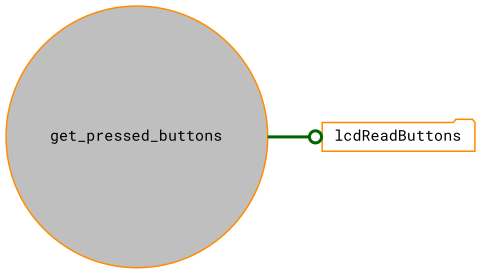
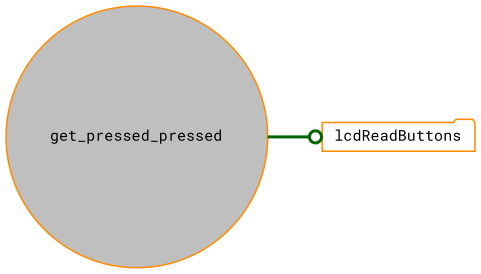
node "get_pressed_buttons": label "get_pressed_buttons" -> "get_pressed_pressed"
